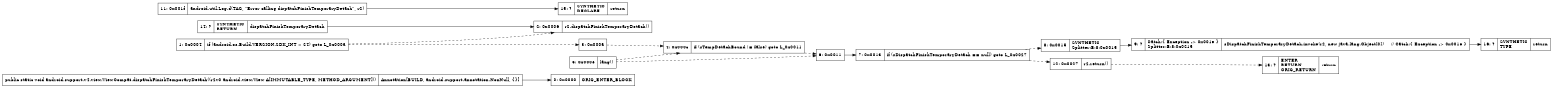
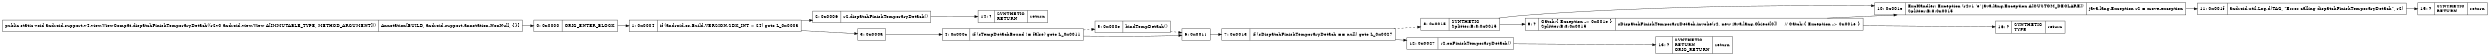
node "10: 0x001e": added
node "15: ?": text "DECLARE" -> "RETURN"
edge "0: 0x0000" -> "1: 0x0004": added
node "14: ?": text "dispatchFinishTemporaryDetach" -> "return"
edge "14: ?" -> "2: 0x0006": reversed
edge "1: 0x0004" -> "2: 0x0006": style dashed -> solid
edge "1: 0x0004" -> "3: 0x000a": style dashed -> solid
edge "3: 0x000a" -> "4: 0x000c": style dashed -> solid
node "9: ?": text "Splitter:B:8:0x0215" -> "Splitter:B:8:0x0015"
edge "4: 0x000c" -> "6: 0x0011": style dashed -> solid
edge "5: 0x000e" -> "4: 0x000c": reversed
node "13: ?": text "ENTER" -> "SYNTHETIC"
edge "7: 0x0013" -> "12: 0x0027": style dashed -> solid
node "5: 0x000e": text "lang()" -> "bindTempDetach()"
node "12: 0x0027": text "r2.return()" -> "r2.onFinishTemporaryDetach()"
edge "12: 0x0027" -> "13: ?": style dashed -> solid
